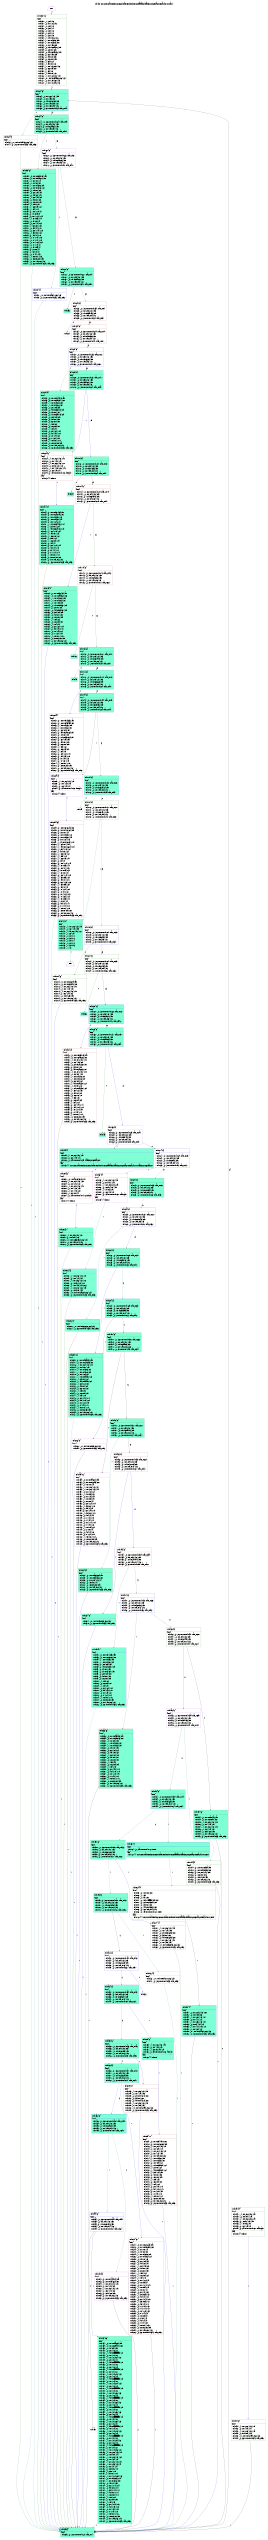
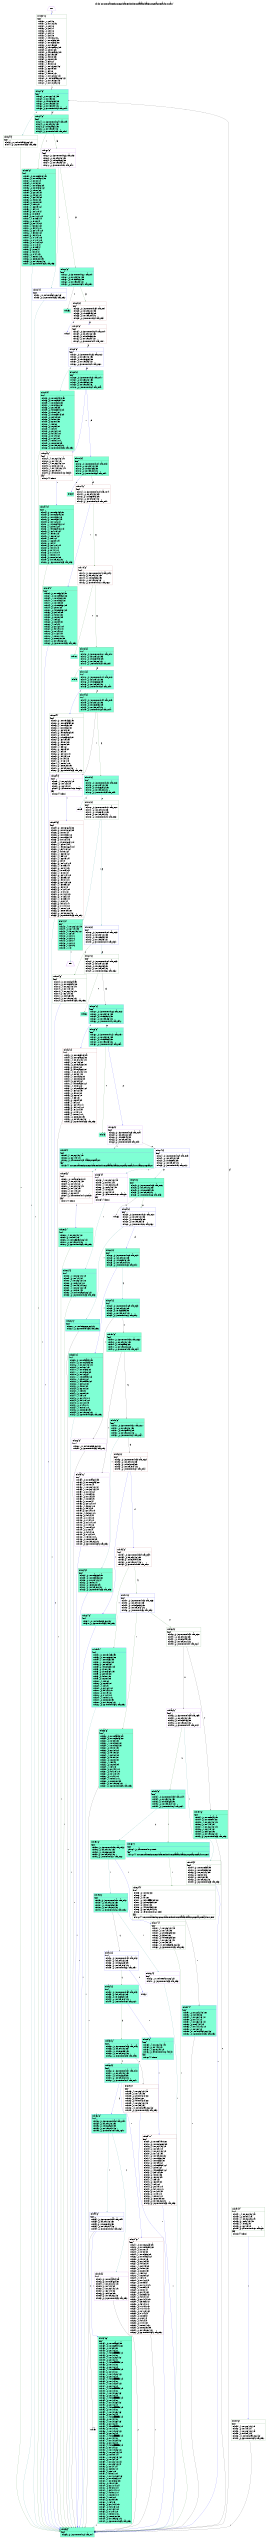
node "0x402383": added
